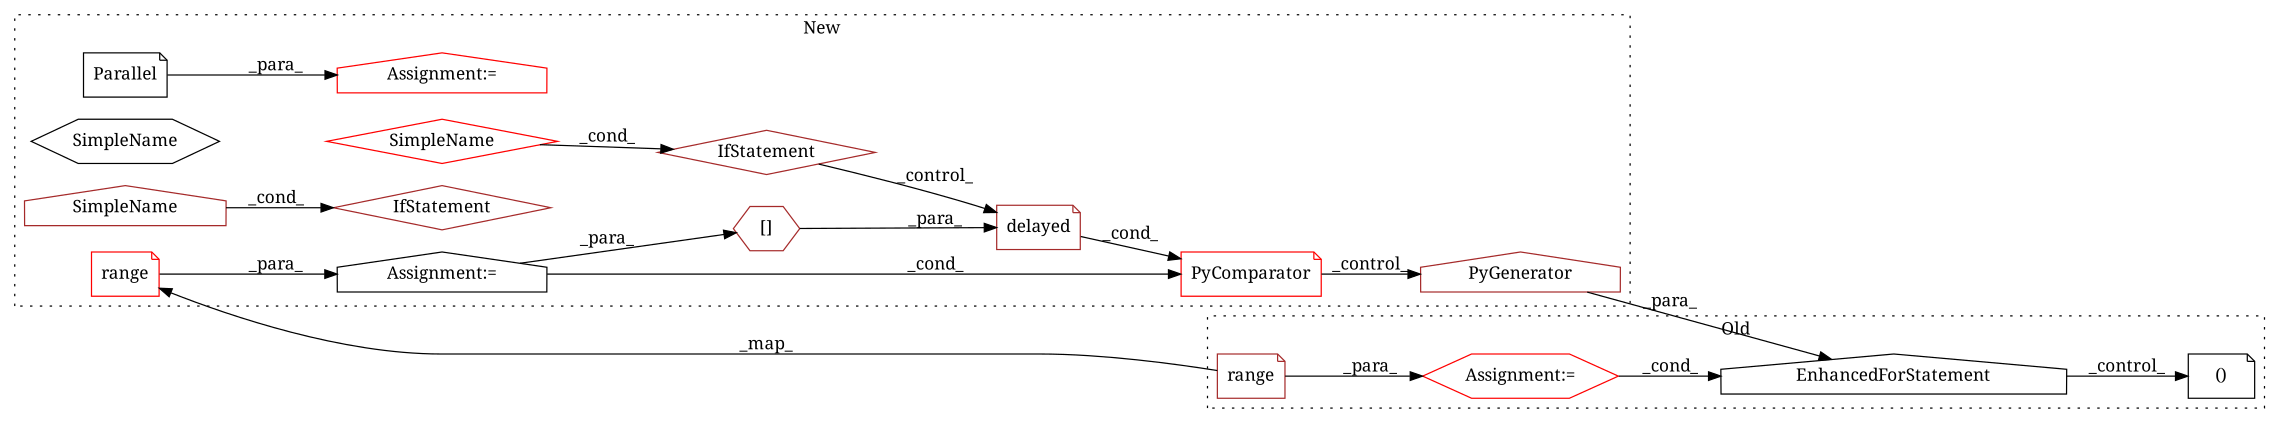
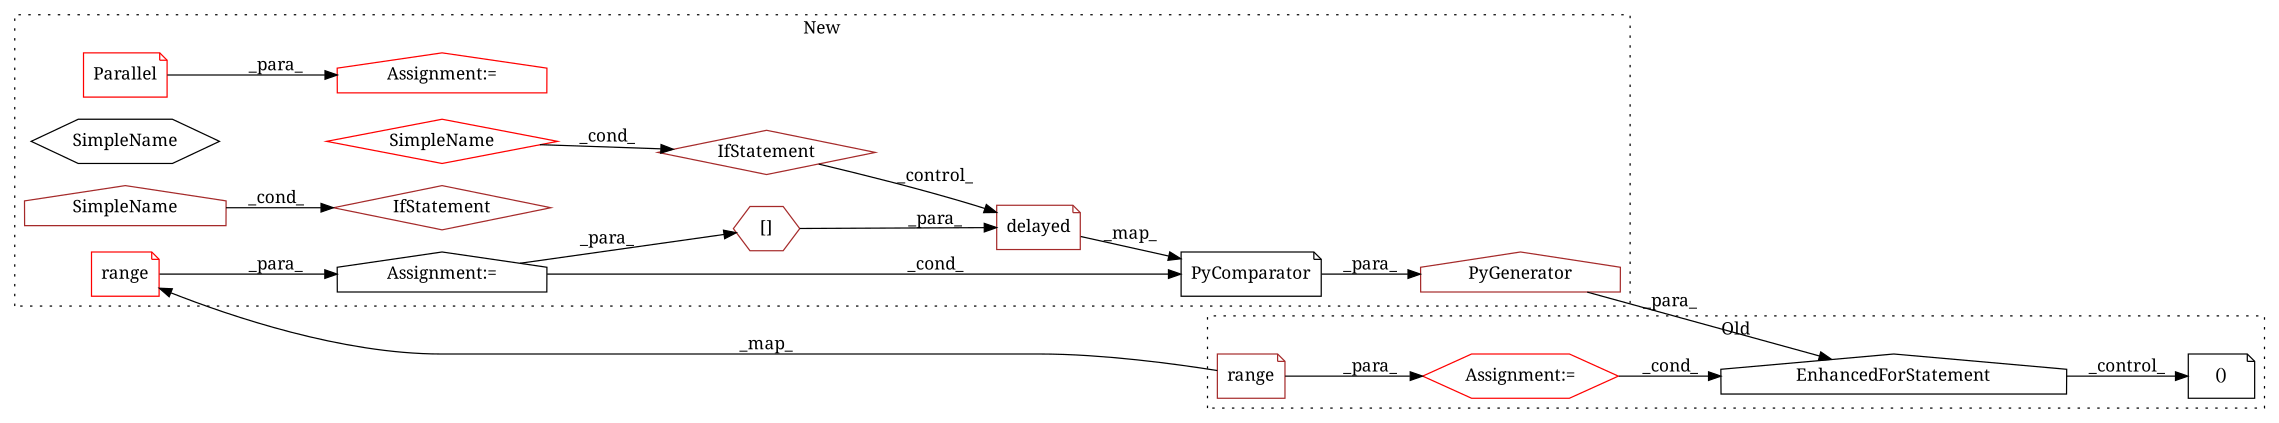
node "Parallel": color black -> red
edge "delayed" -> "PyComparator": label "_cond_" -> "_map_"
edge "PyComparator" -> "PyGenerator": label "_control_" -> "_para_"
node "PyComparator": color red -> black
